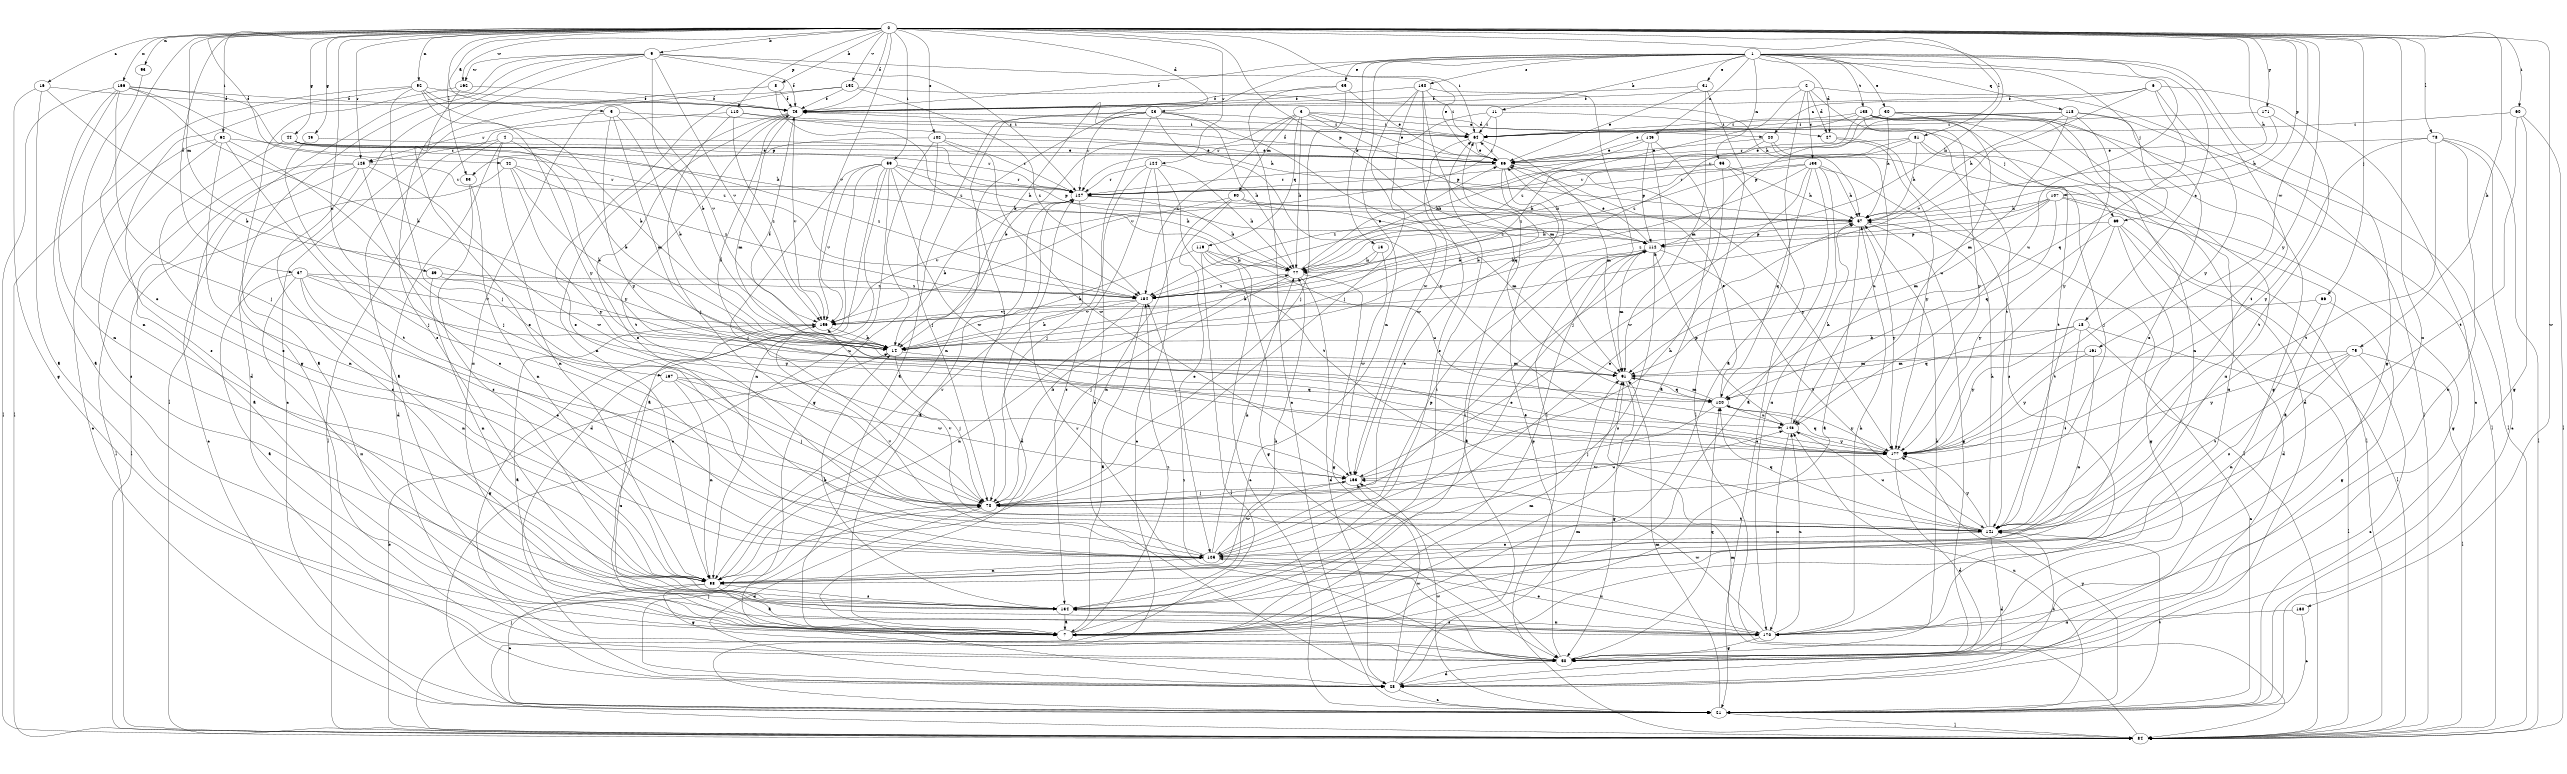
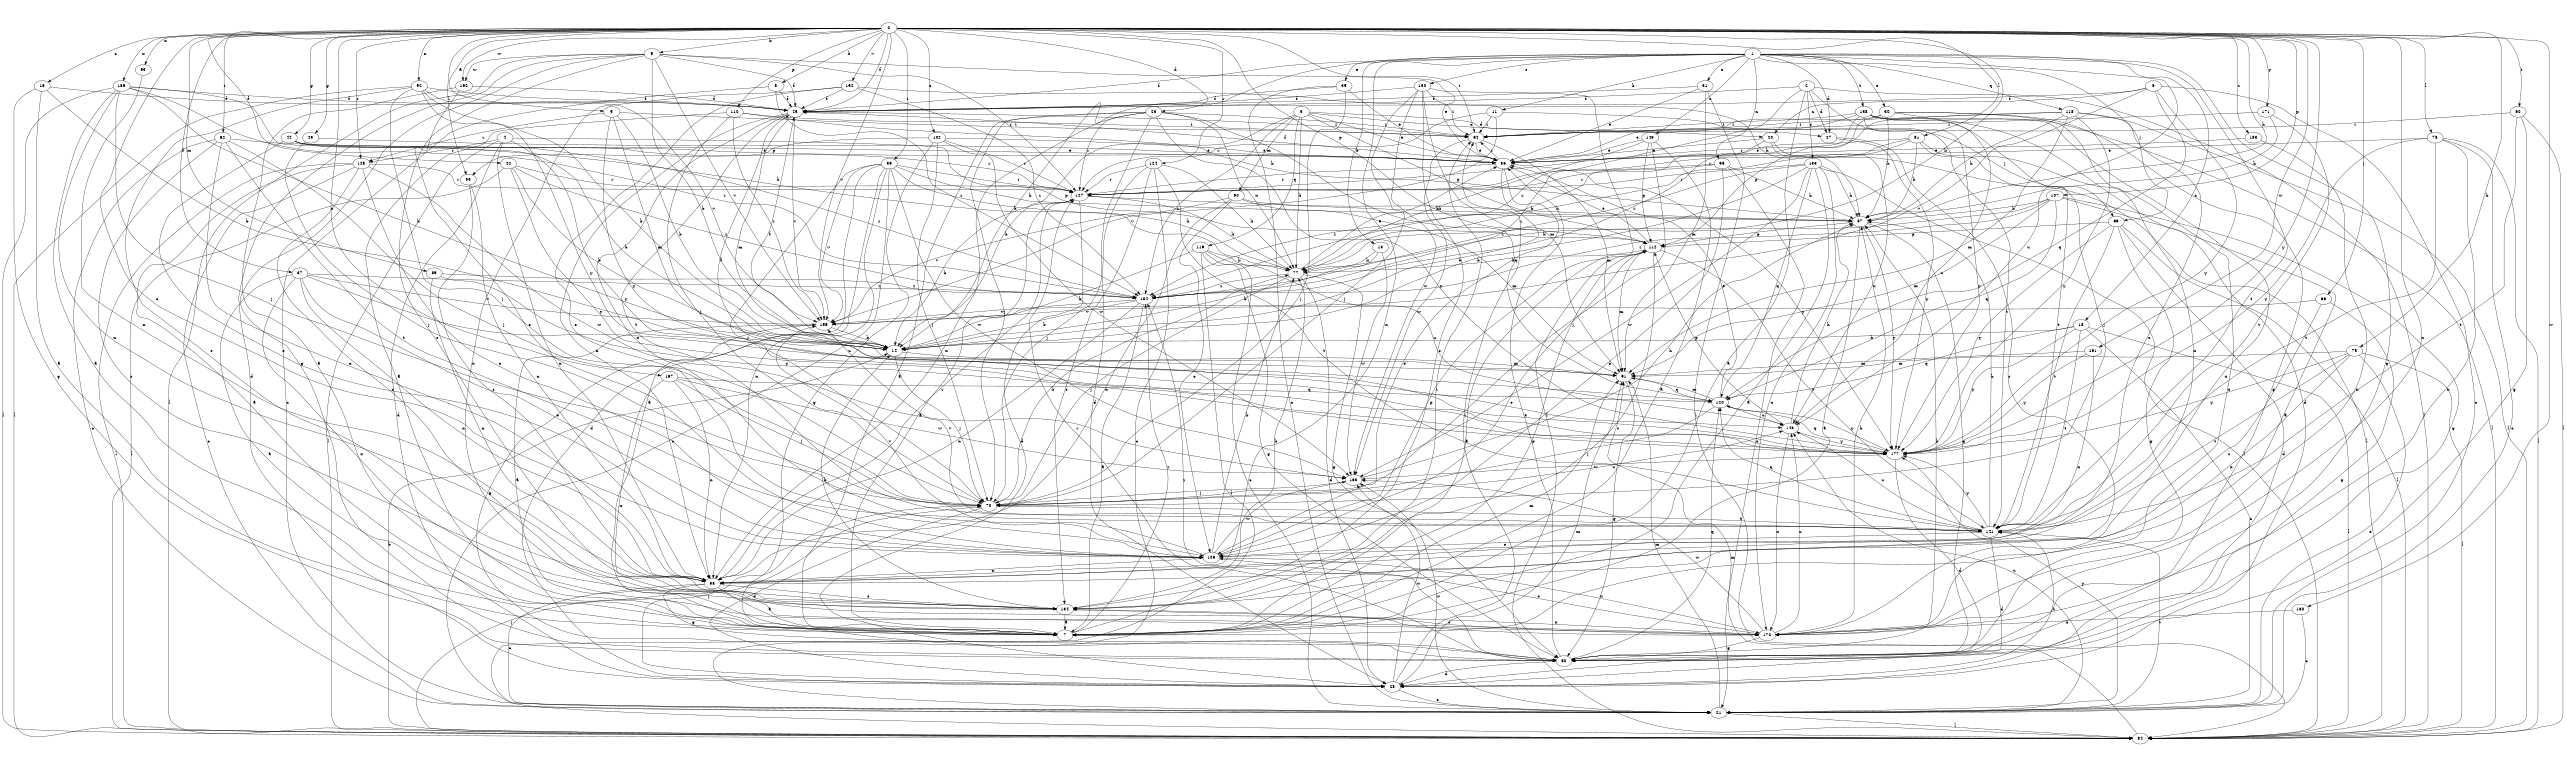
node "183": added
edge "23" -> "77": label "k" -> "x"
